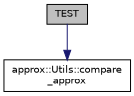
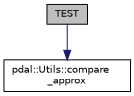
node "approx::Utils::compare _approx": label "approx::Utils::compare _approx" -> "pdal::Utils::compare _approx"
